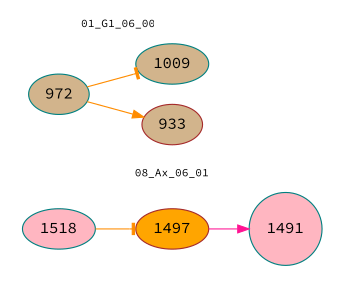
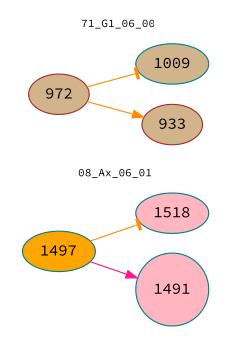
cluster "01_G1_06_00": label "01_G1_06_00" -> "71_G1_06_00"
node "972": color teal -> brown
edge "1518" -> "1497": reversed
node "1497": color brown -> teal
